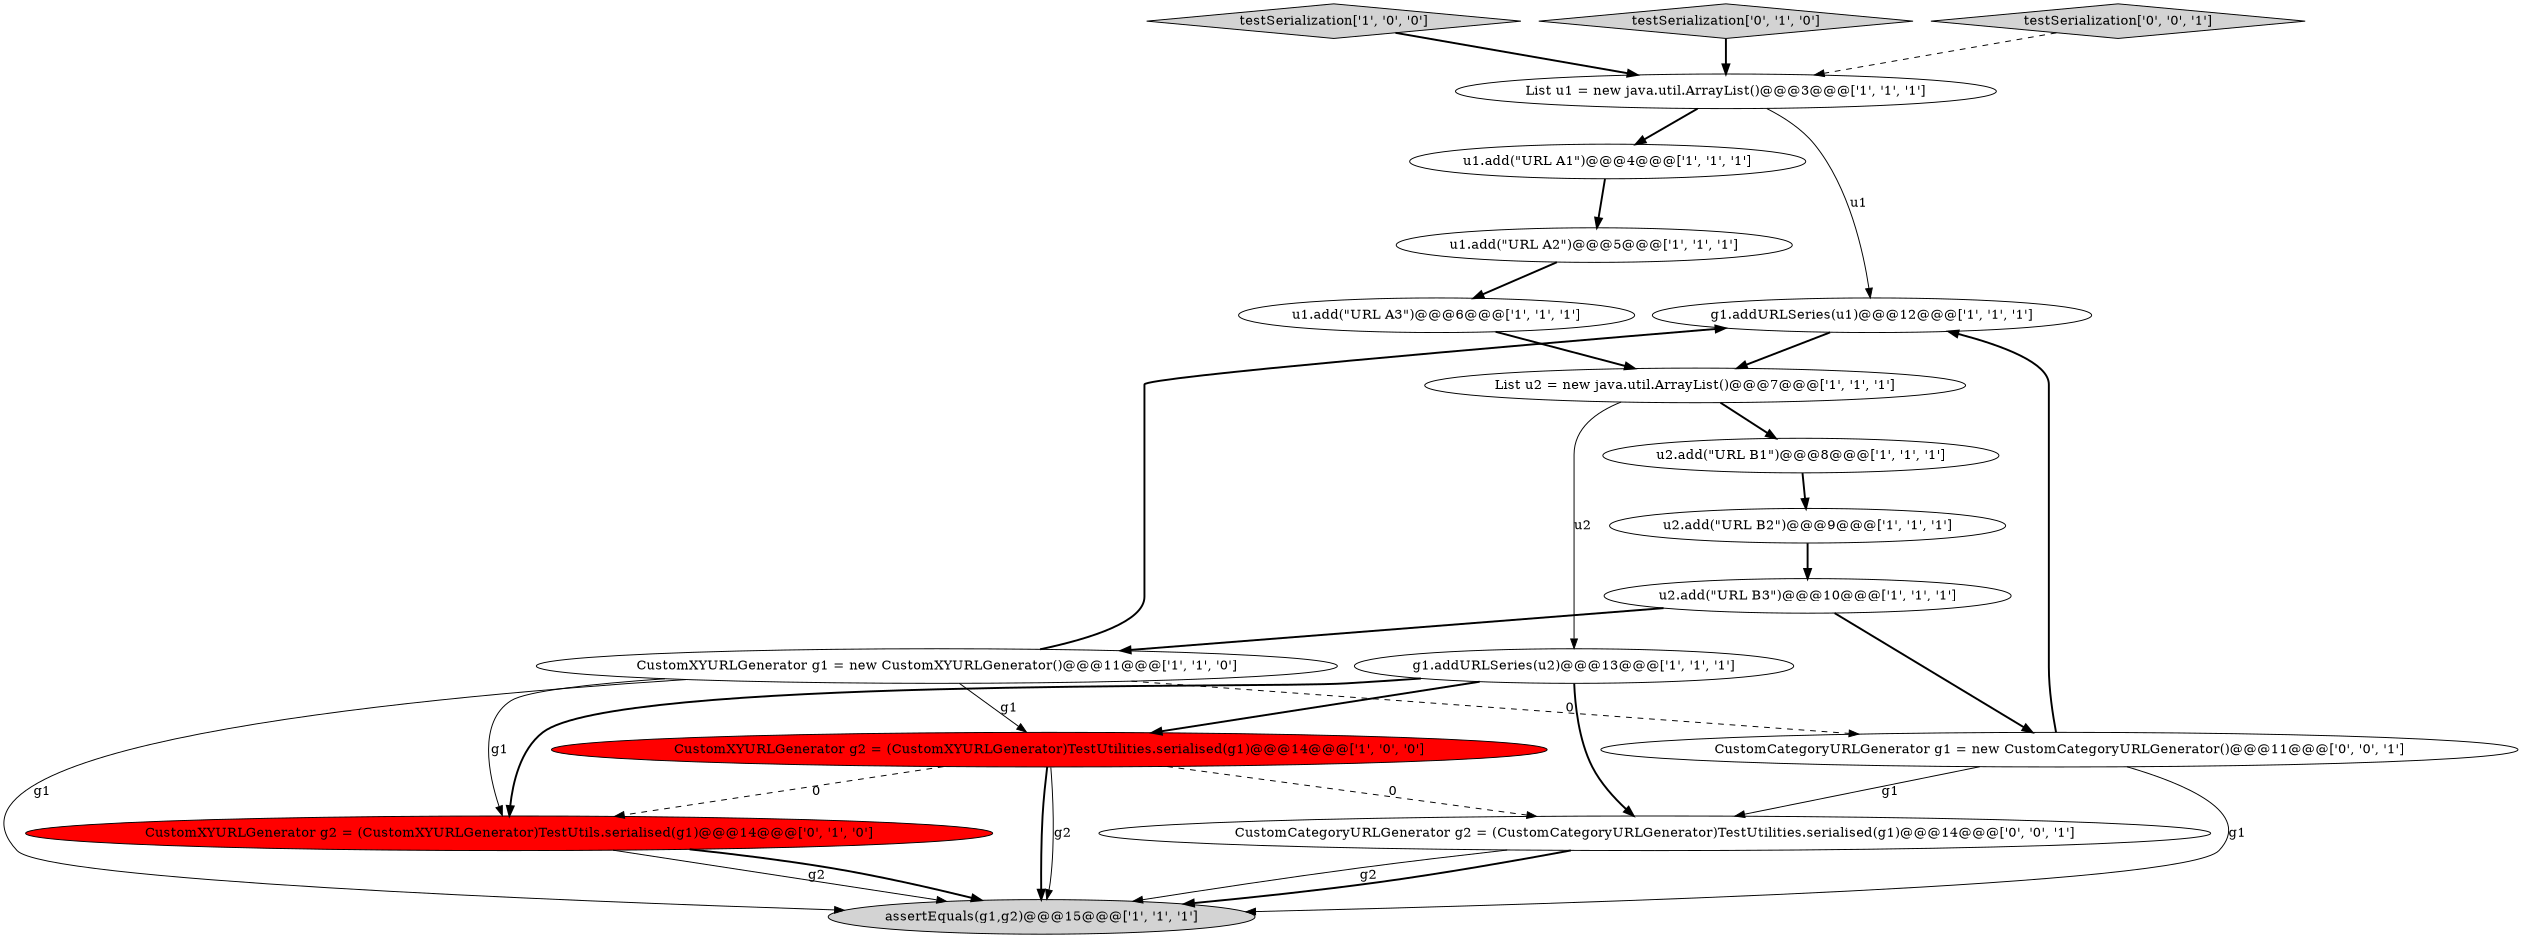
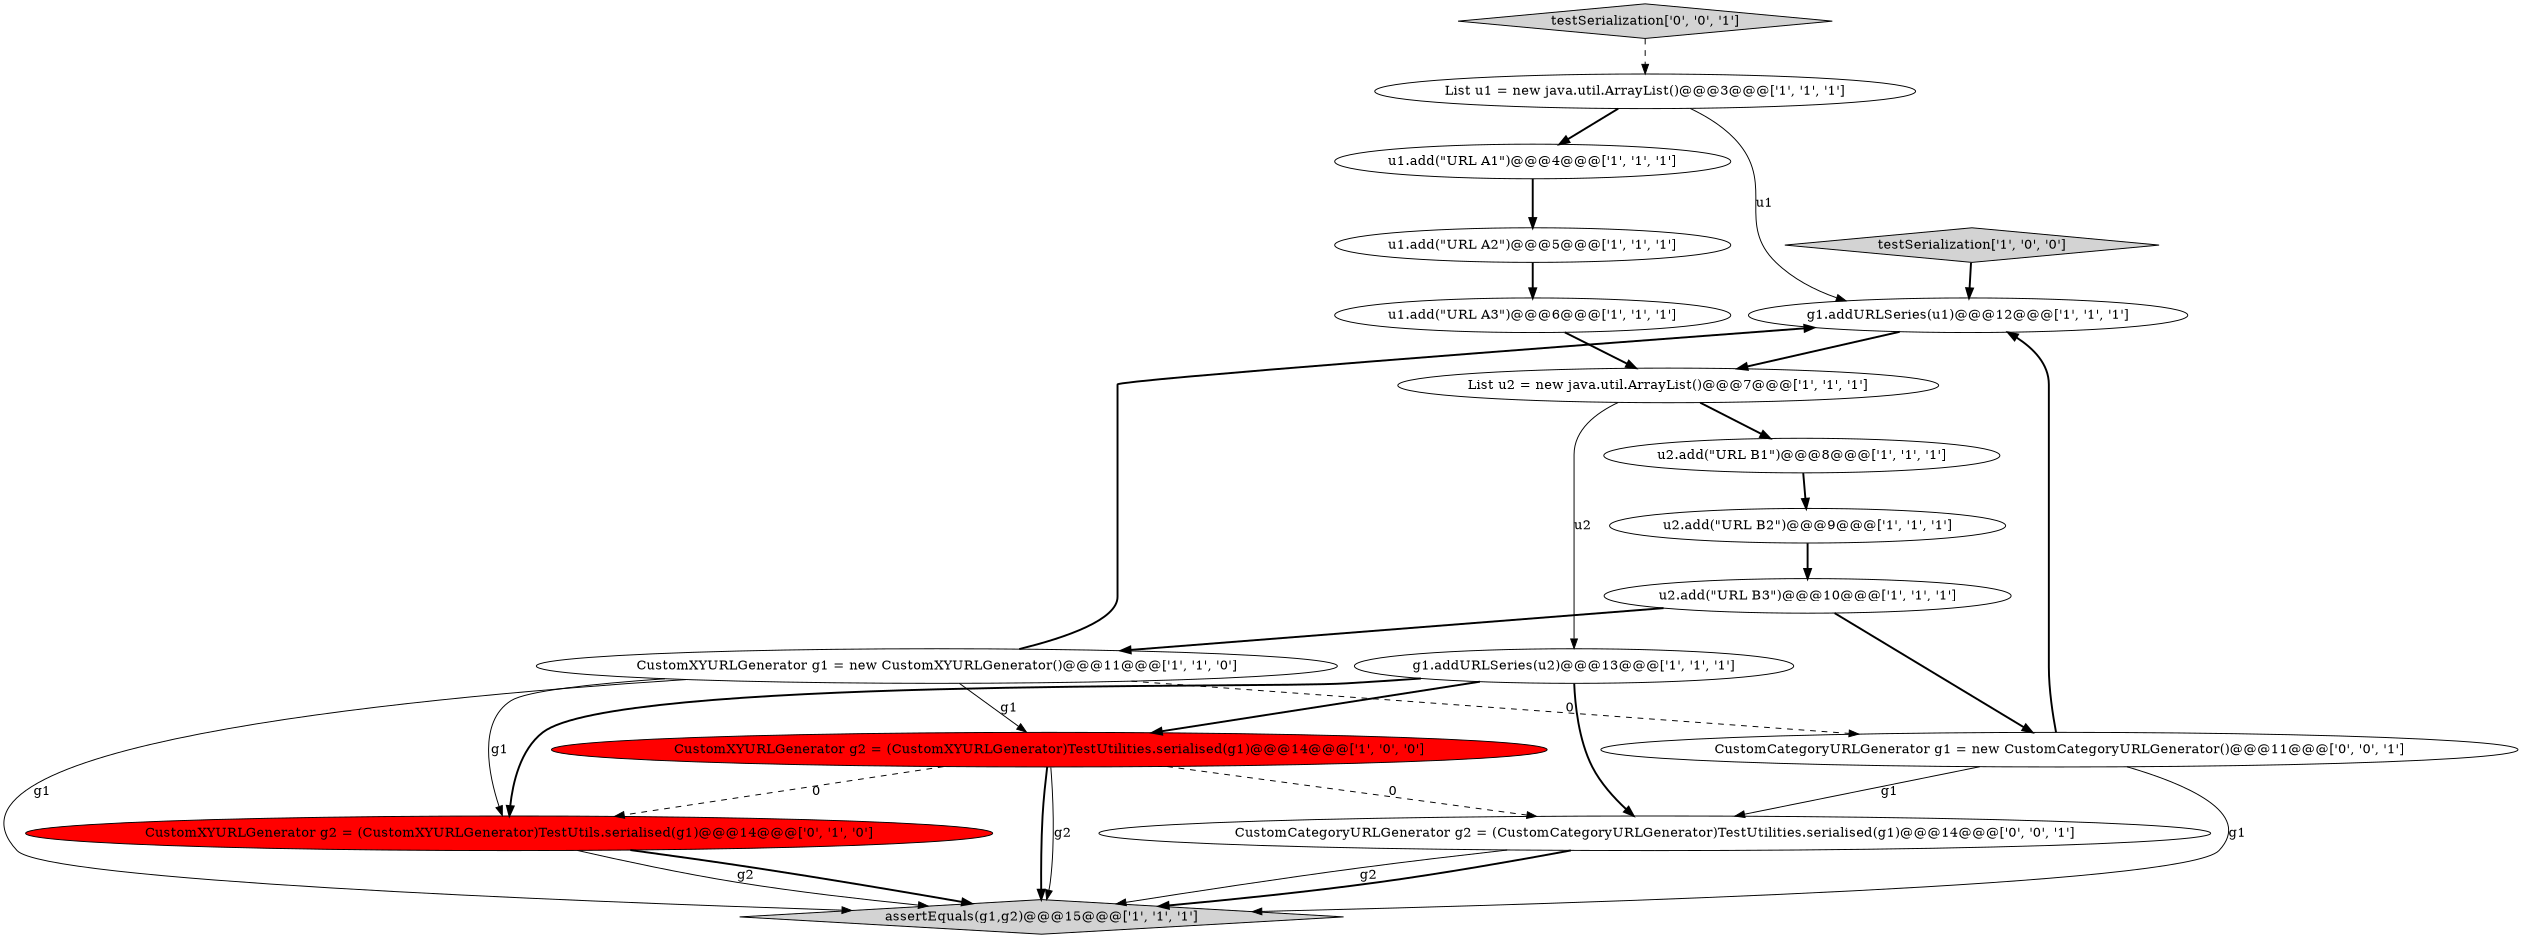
node "testSerialization['0', '1', '0']": removed
edge "testSerialization['1', '0', '0']" -> "List u1 = new java.util.ArrayList()@@@3@@@['1', '1', '1']": now "testSerialization['1', '0', '0']" -> "g1.addURLSeries(u1)@@@12@@@['1', '1', '1']"
node "assertEquals(g1,g2)@@@15@@@['1', '1', '1']": shape ellipse -> diamond
